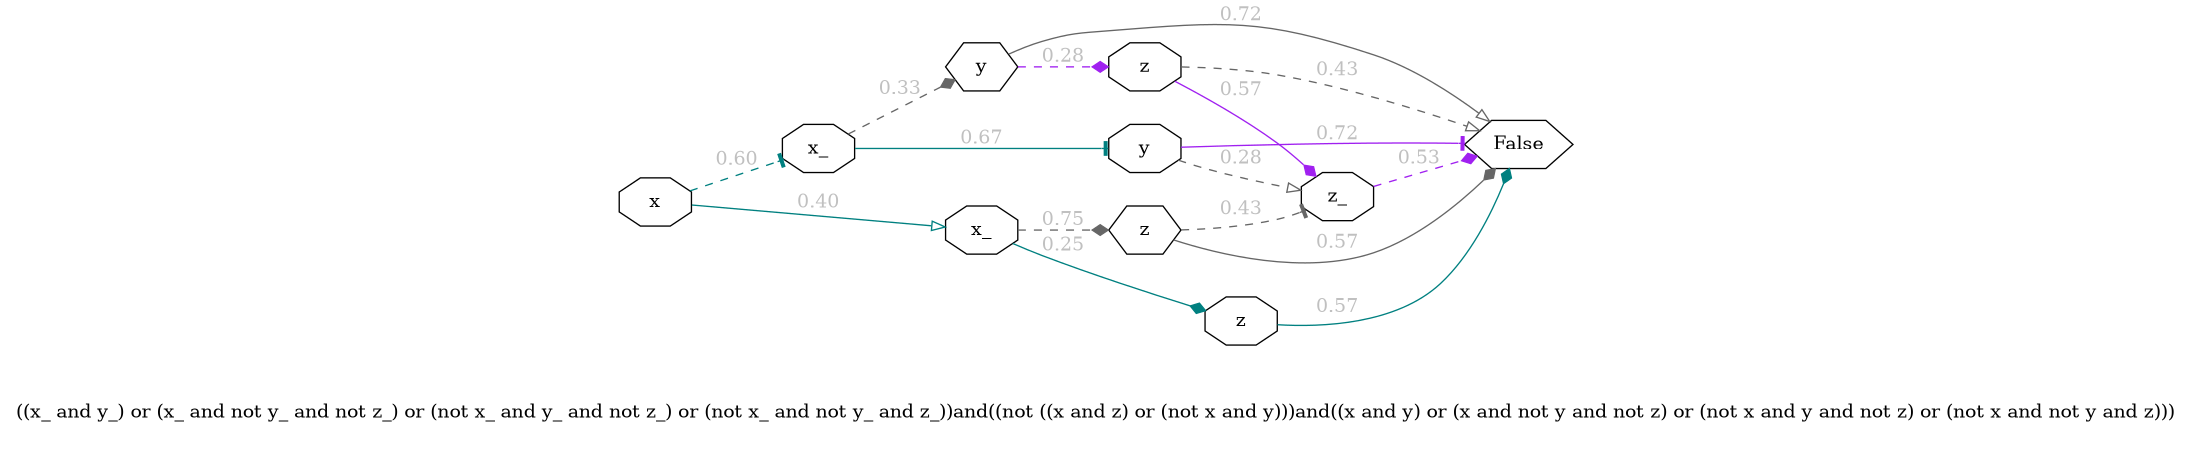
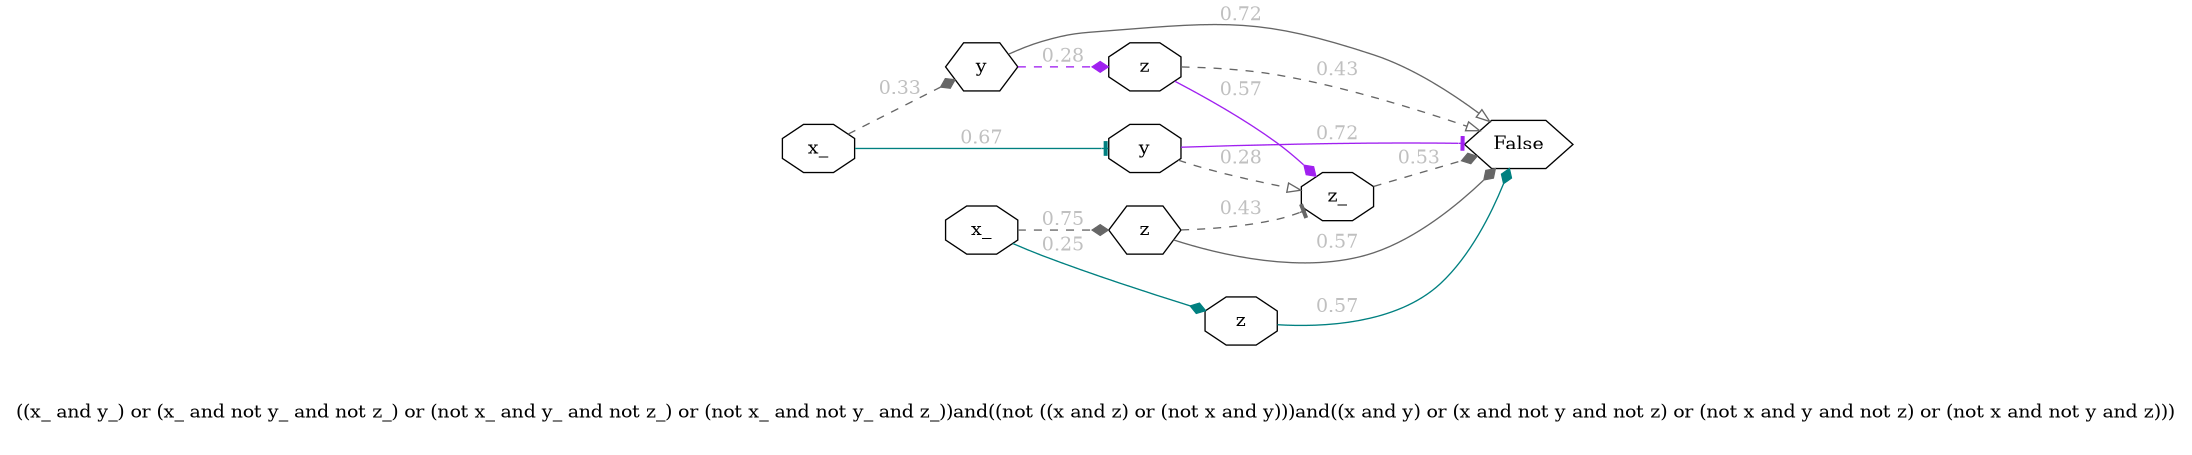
edge "z_" -> "False": color purple -> gray40
node "x": removed
